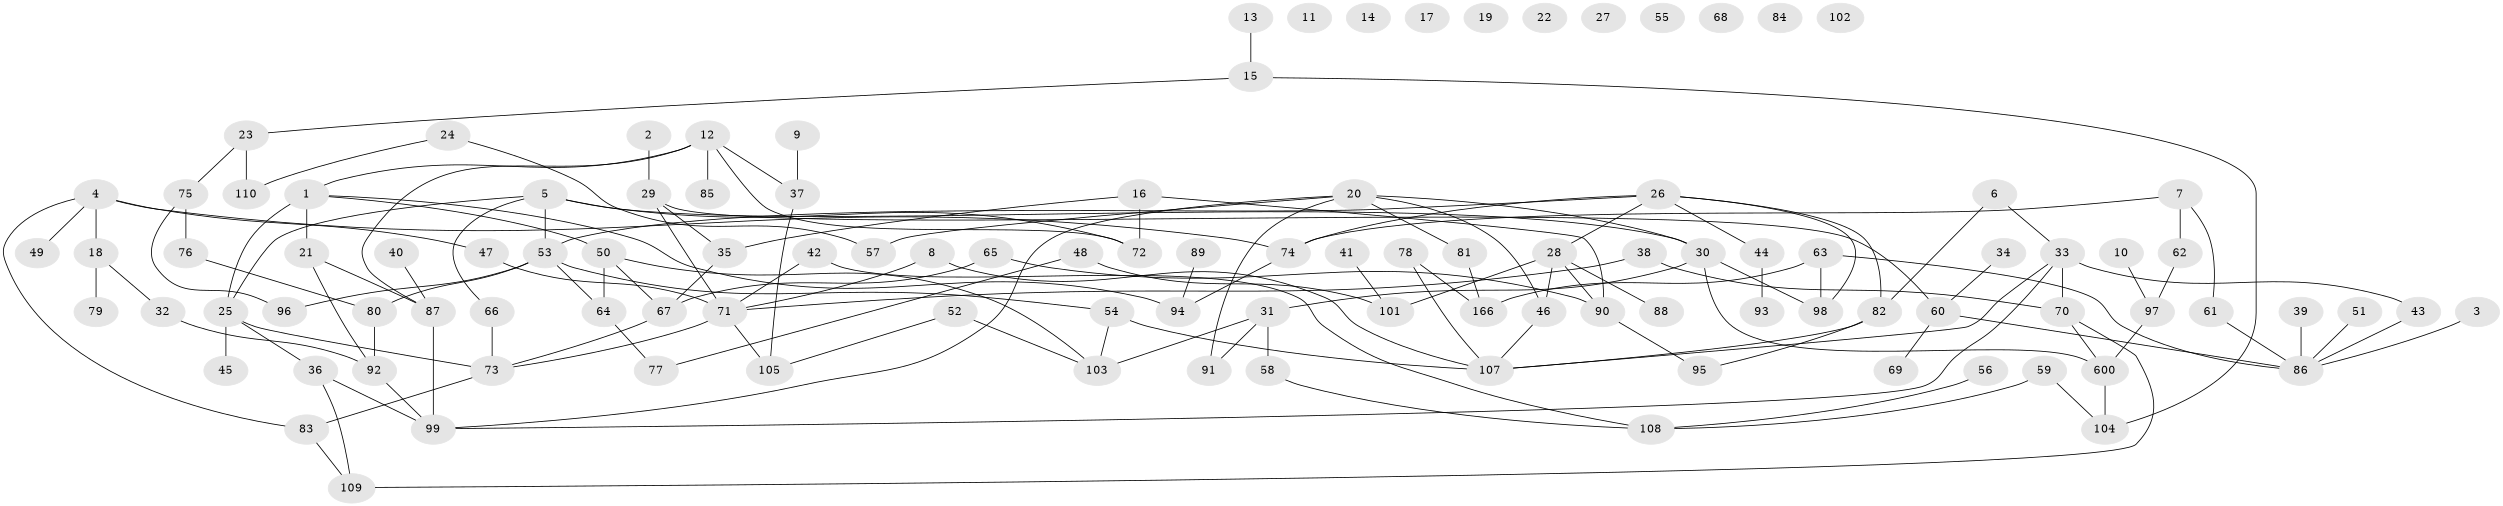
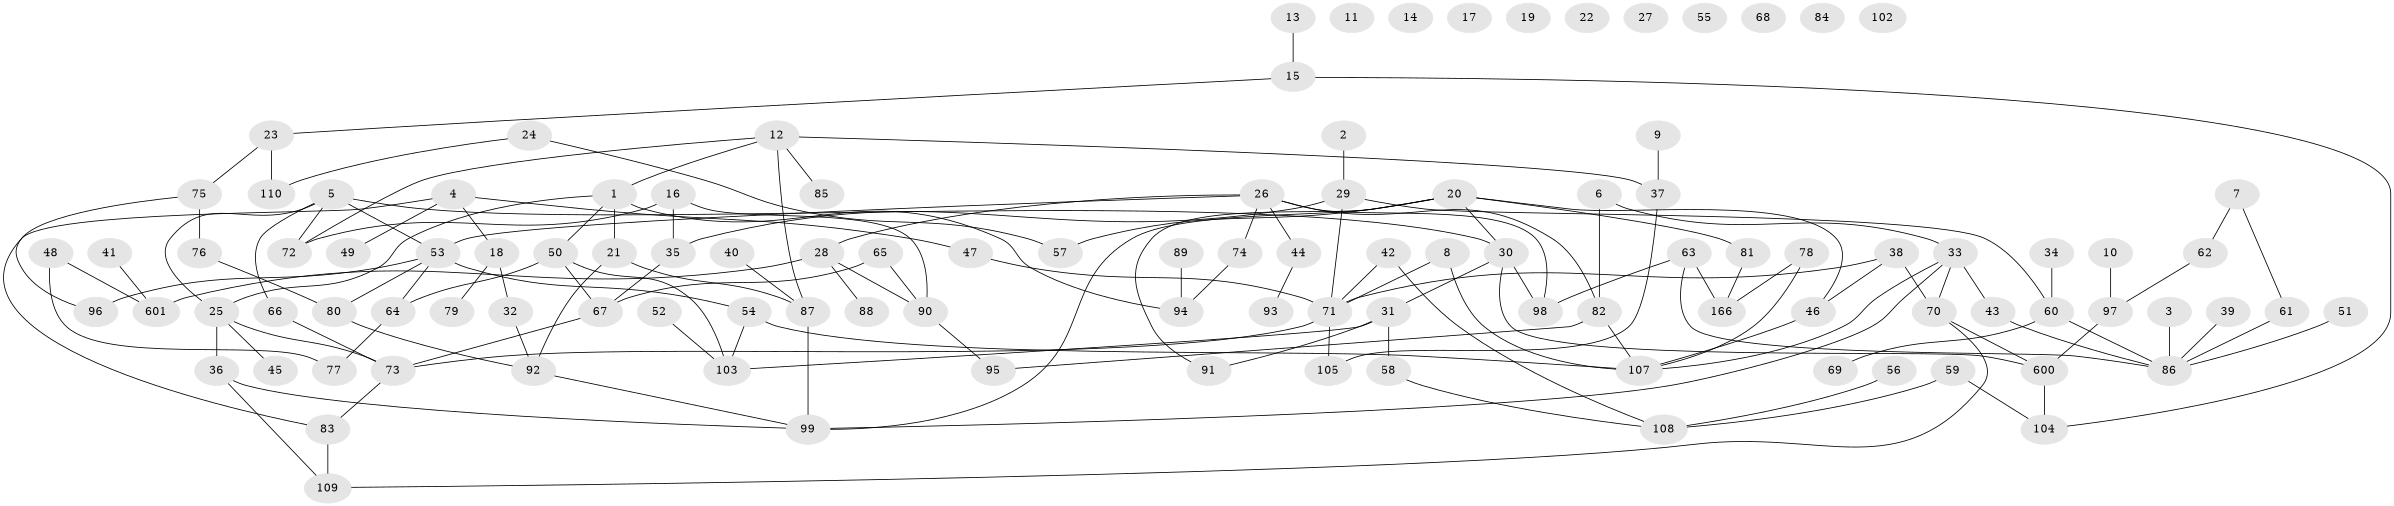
edge "7" -- "74": removed
edge "4" -- "74": removed
edge "28" -- "46": now "38" -- "46"
node "101": label "101" -> "601"
edge "52" -- "105": removed
